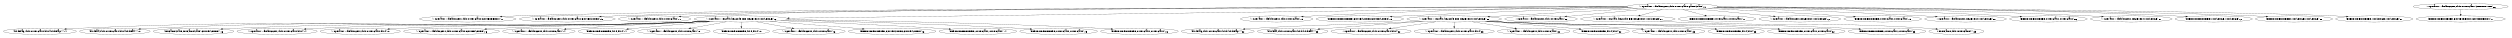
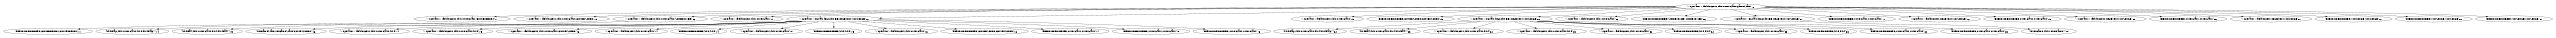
edge "(<operator>.fieldAccess,this.outerClass.gameState)" -> "(<operator>.fieldAccess,this.outerClass.STATE_OVER)": added
node "(FIELD_IDENTIFIER,STATE_OVER,STATE_OVER)": added
